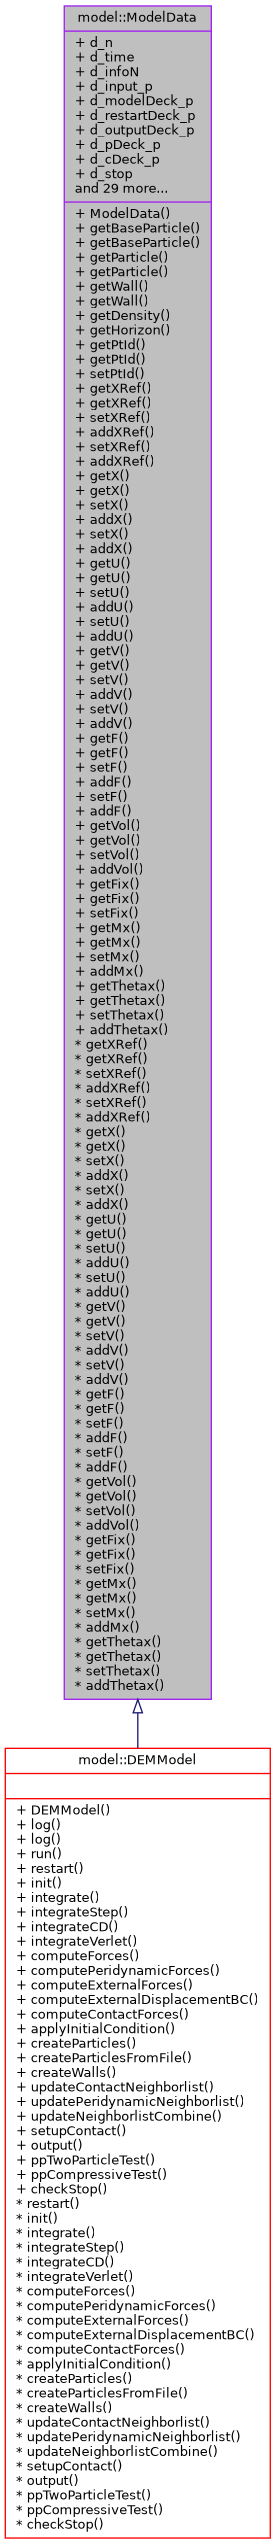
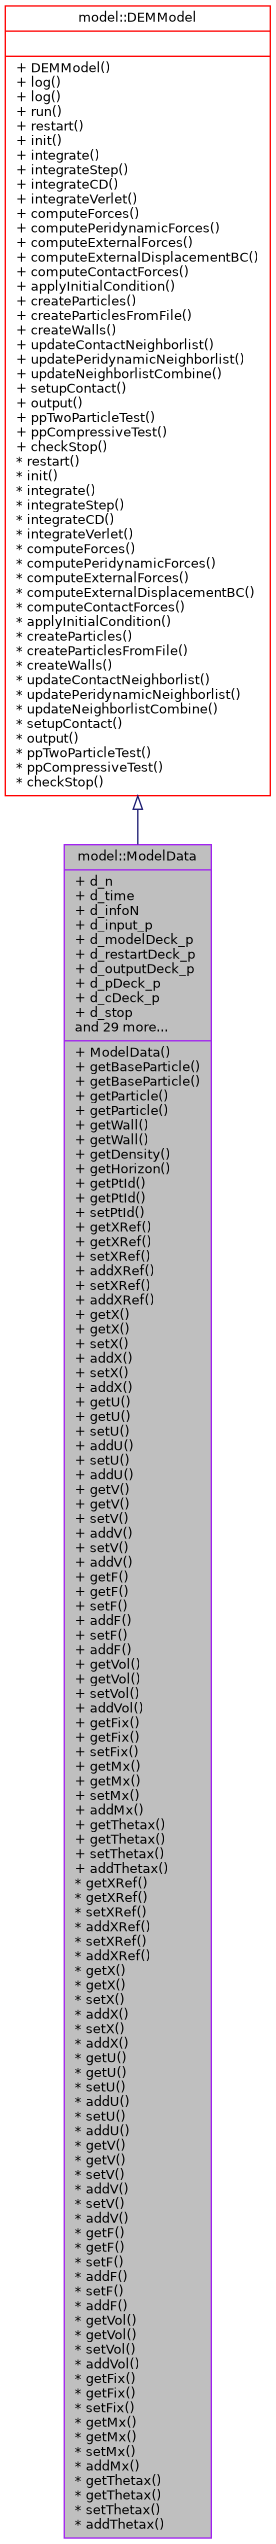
edge "model::DEMModel" -> "model::ModelData": reversed
